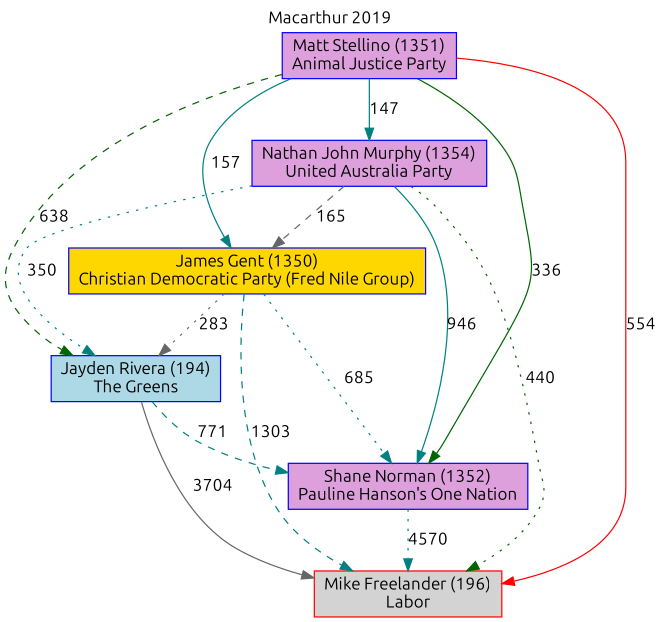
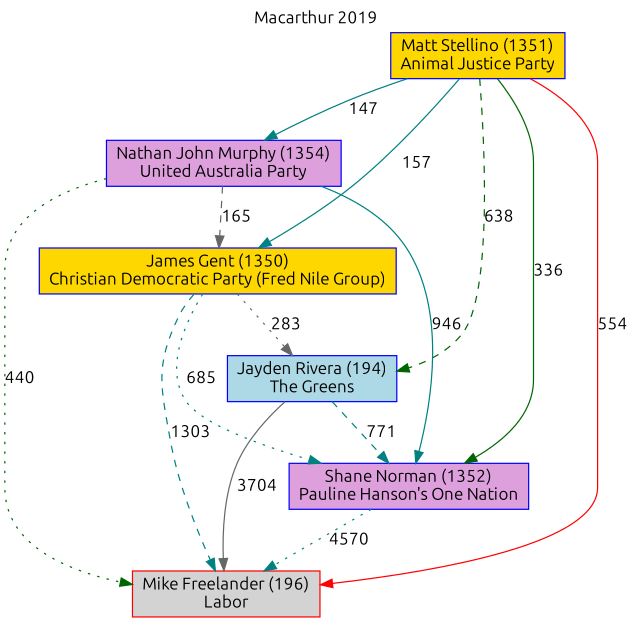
node "Matt Stellino (1351) Animal Justice Party": fillcolor plum -> gold
edge "Nathan John Murphy (1354) United Australia Party" -> "Jayden Rivera (194) The Greens": removed, label "350"
